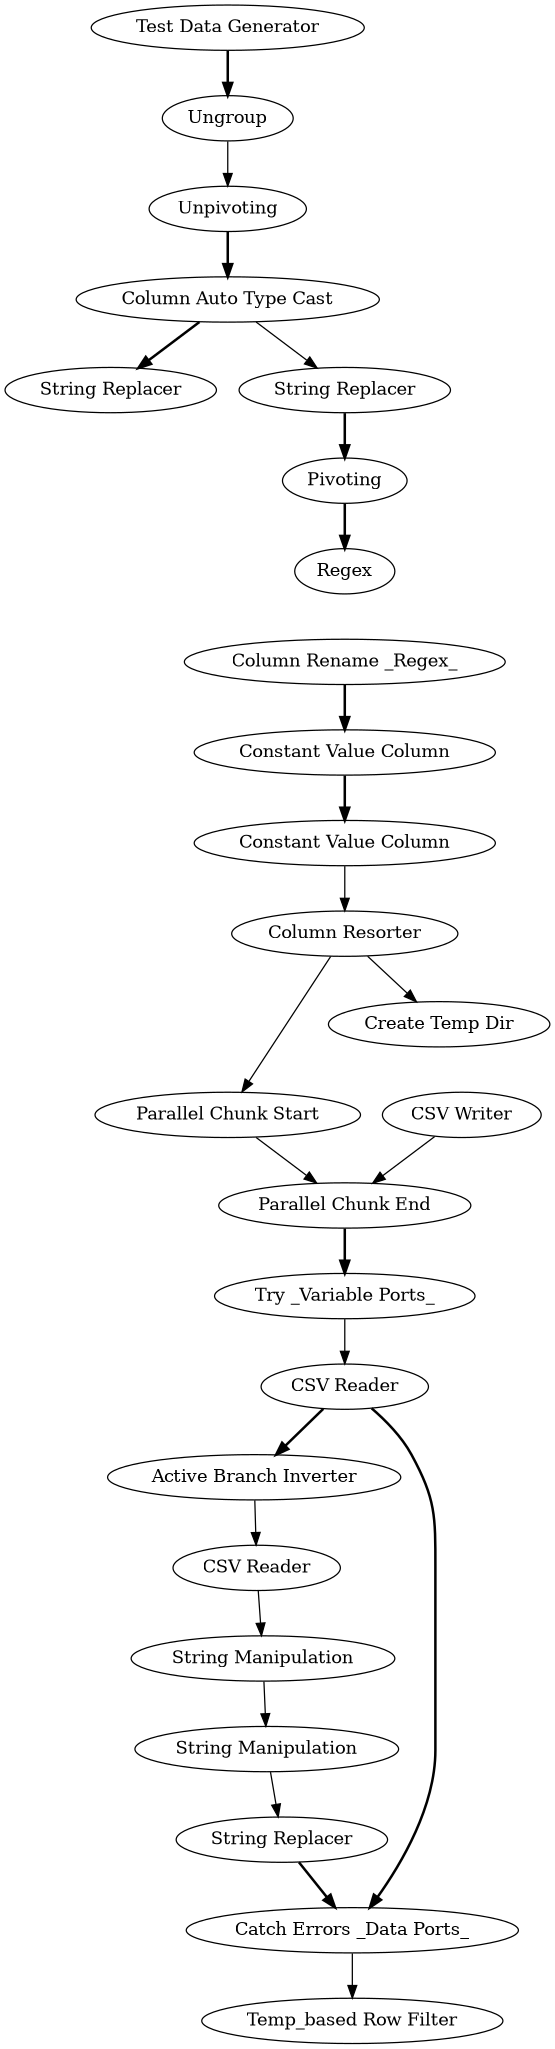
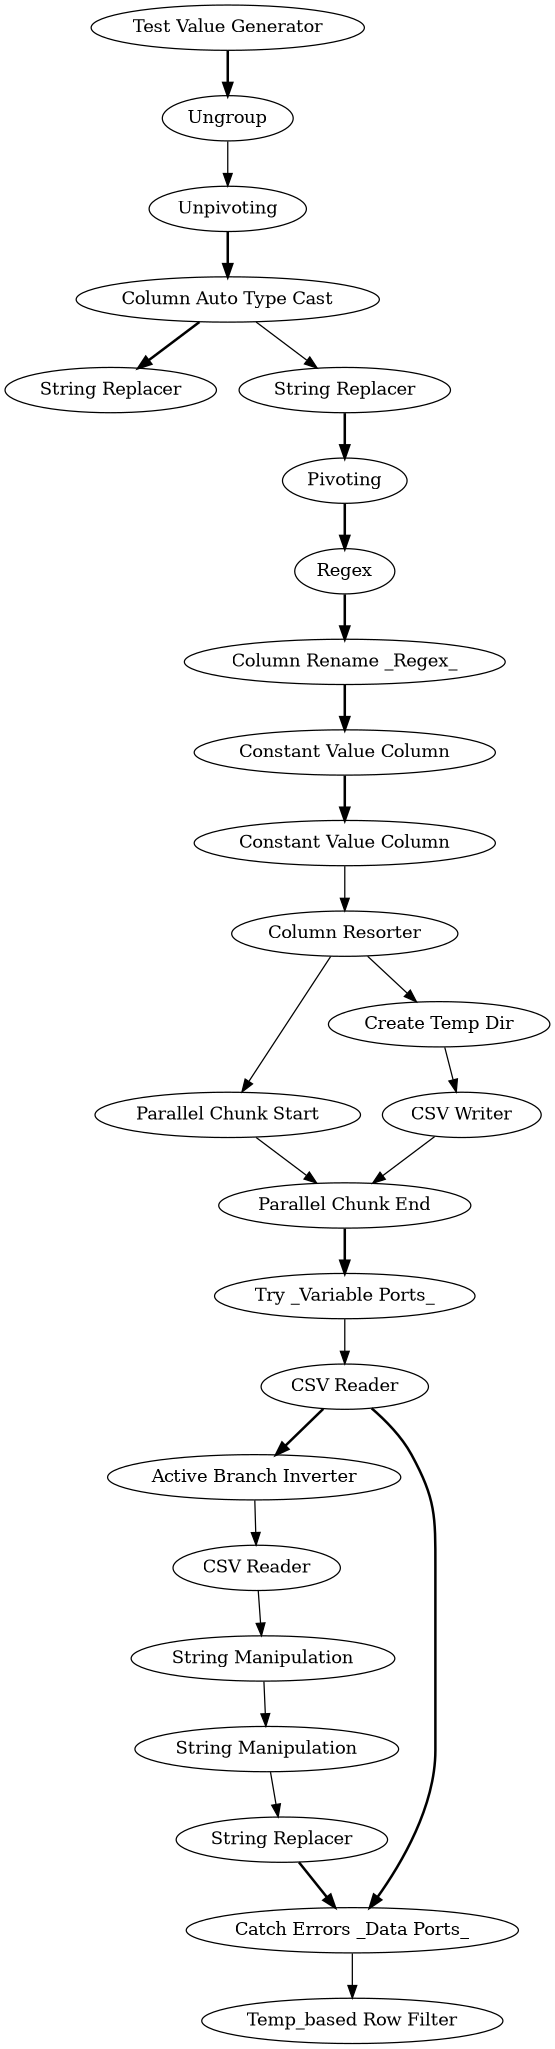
node "Test Data Generator": label "Test Data Generator" -> "Test Value Generator"
edge "Regex" -> "Column Rename _Regex_": added
edge "Create Temp Dir" -> "CSV Writer": added
